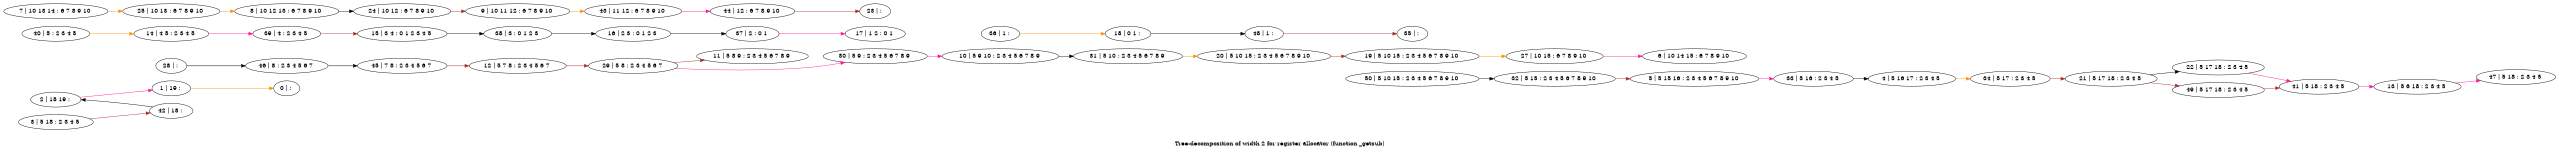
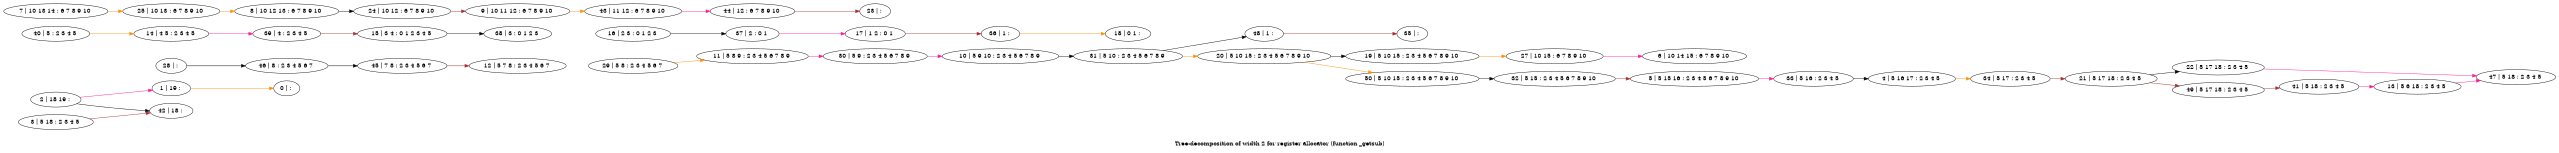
edge "38 | 3 : 0 1 2 3" -> "16 | 2 3 : 0 1 2 3": removed
edge "17 | 1 2 : 0 1" -> "36 | 1 :": added
edge "18 | 0 1 :" -> "48 | 1 :": now "31 | 5 10 : 2 3 4 5 6 7 8 9" -> "48 | 1 :"
edge "20 | 5 10 15 : 2 3 4 5 6 7 8 9 10" -> "19 | 5 10 15 : 2 3 4 5 6 7 8 9 10": color brown -> black
edge "29 | 5 8 : 2 3 4 5 6 7" -> "11 | 5 8 9 : 2 3 4 5 6 7 8 9": color brown -> darkorange
edge "12 | 5 7 8 : 2 3 4 5 6 7" -> "29 | 5 8 : 2 3 4 5 6 7": removed
edge "20 | 5 10 15 : 2 3 4 5 6 7 8 9 10" -> "50 | 5 10 15 : 2 3 4 5 6 7 8 9 10": added
edge "29 | 5 8 : 2 3 4 5 6 7" -> "30 | 5 9 : 2 3 4 5 6 7 8 9": now "11 | 5 8 9 : 2 3 4 5 6 7 8 9" -> "30 | 5 9 : 2 3 4 5 6 7 8 9"
edge "22 | 5 17 18 : 2 3 4 5" -> "41 | 5 18 : 2 3 4 5": now "22 | 5 17 18 : 2 3 4 5" -> "47 | 5 18 : 2 3 4 5"
edge "42 | 18 :" -> "2 | 18 19 :": reversed
